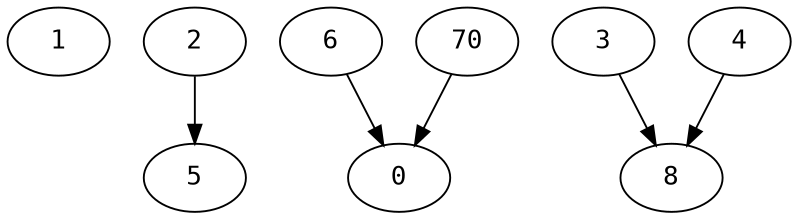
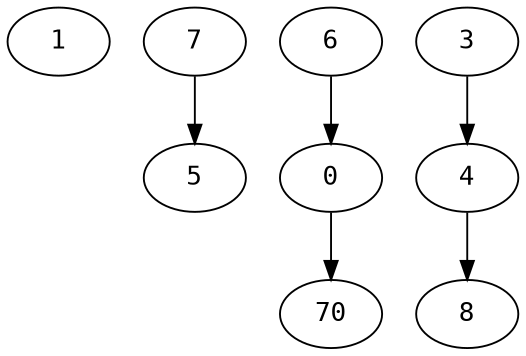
node "2": label "2" -> "7"
edge "70" -> "0": reversed
edge "3" -> "8": now "3" -> "4"
